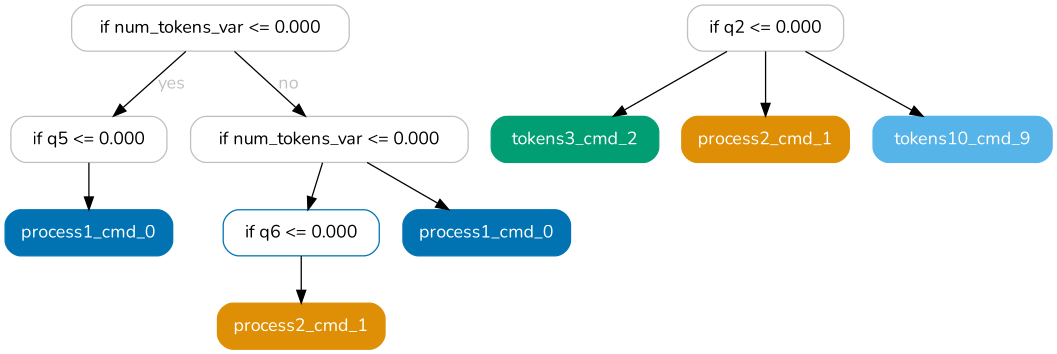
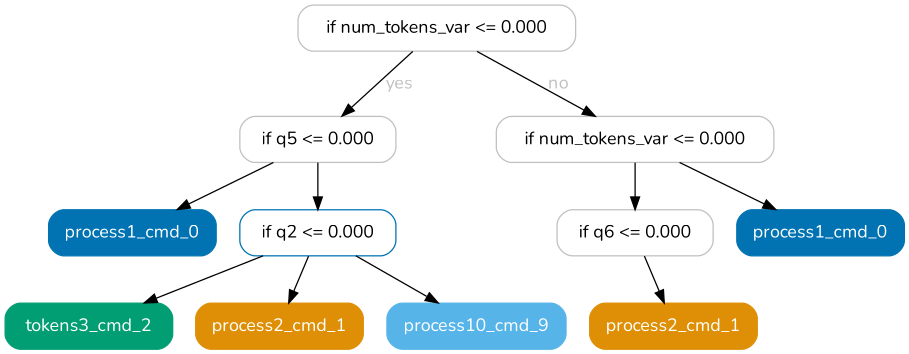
node "if q2 <= 0.000": color gray -> #0173b2
node "tokens10_cmd_9": label "tokens10_cmd_9" -> "process10_cmd_9"
edge "if q5 <= 0.000" -> "if q2 <= 0.000": added
node "if q6 <= 0.000": color #0173b2 -> gray
